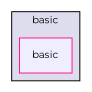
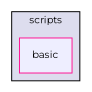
cluster "basic": label "basic" -> "scripts"
